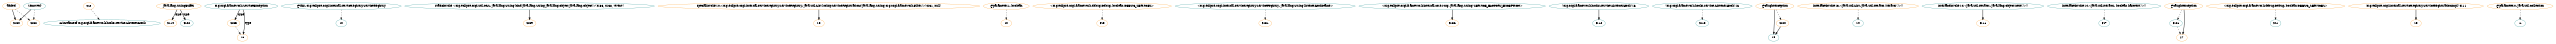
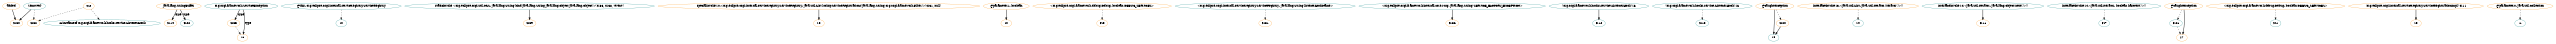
edge "'added'" -> "$r32": now "$z2" -> "$r32"
edge "@parameter1: boolean" -> "z0": style dashed -> bold
